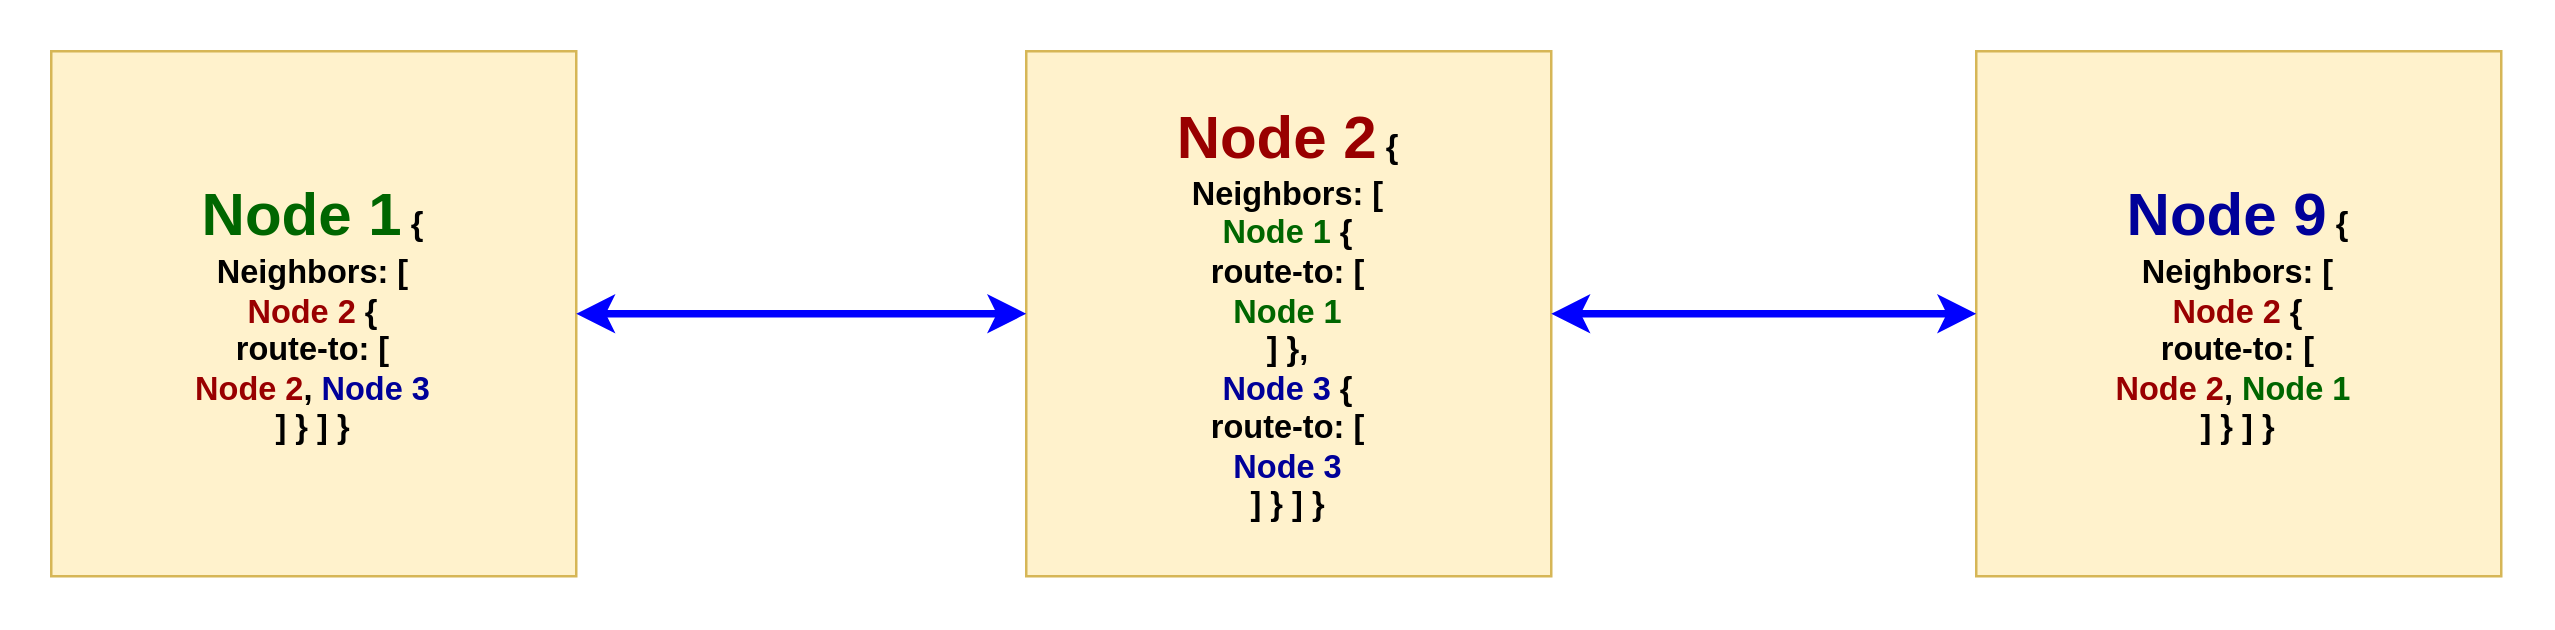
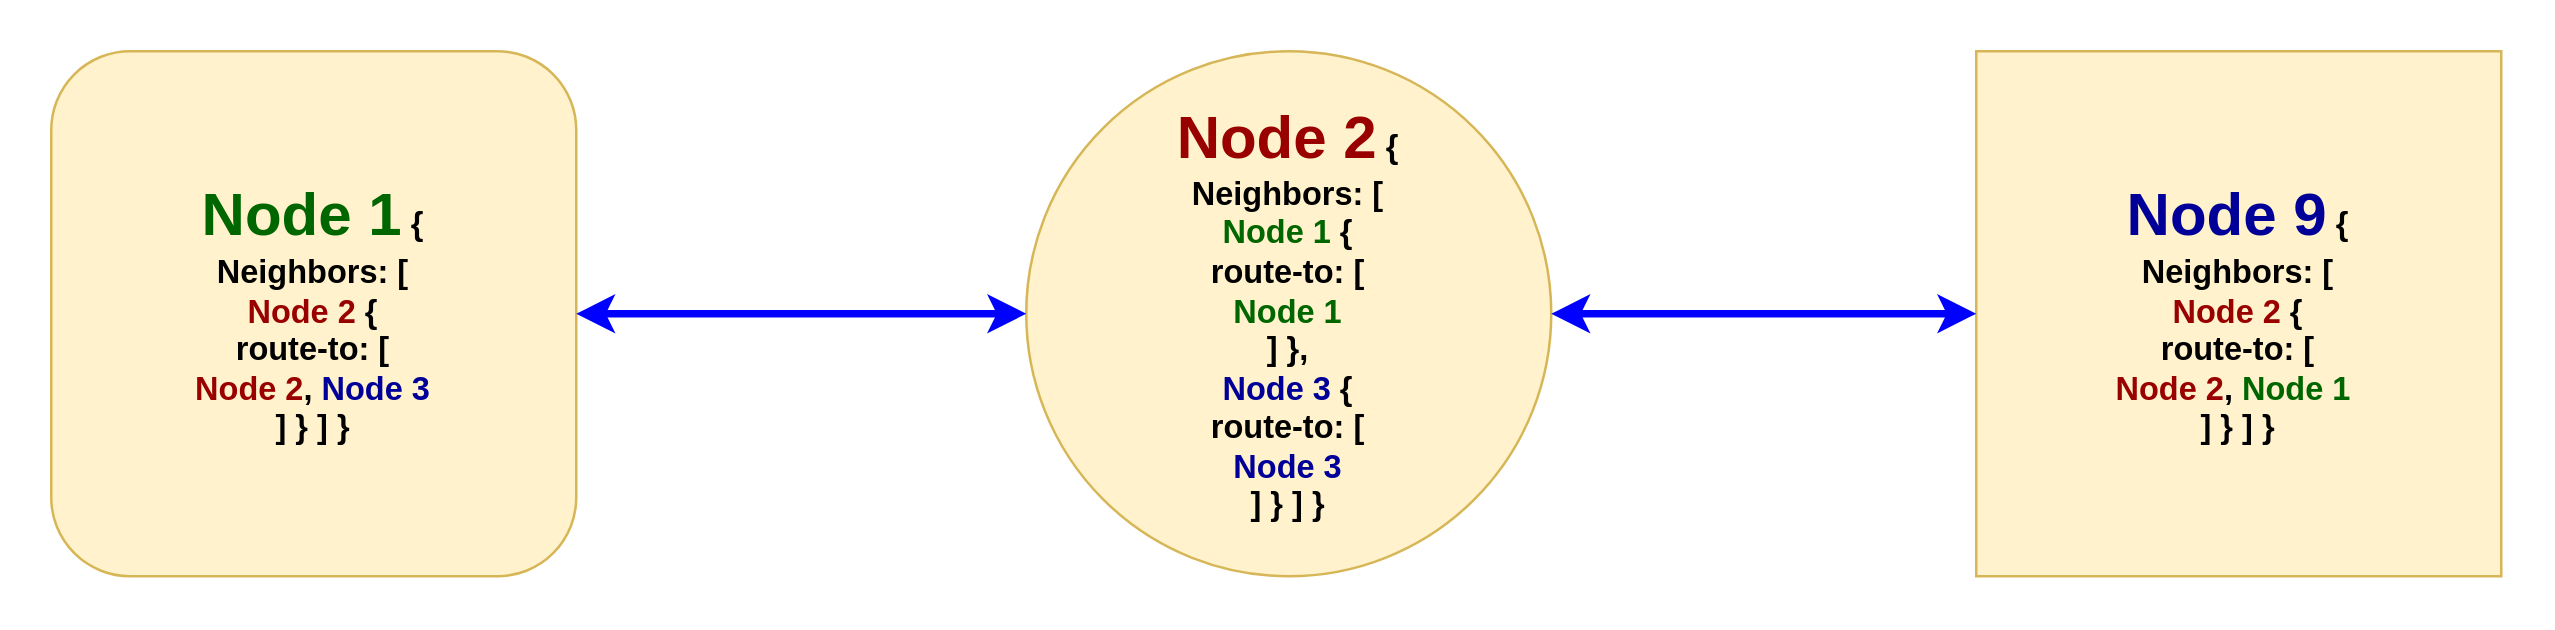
node "Node 1 { Neighbors: [ Node 2 { route-to: [ Node 2, Node 3 ] } ] }": shape rectangle -> rounded rectangle
node "Node 2 { Neighbors: [ Node 1 { route-to: [ Node 1 ] }, Node 3 { route-to: [ Node 3 ] } ] }": shape rectangle -> ellipse
